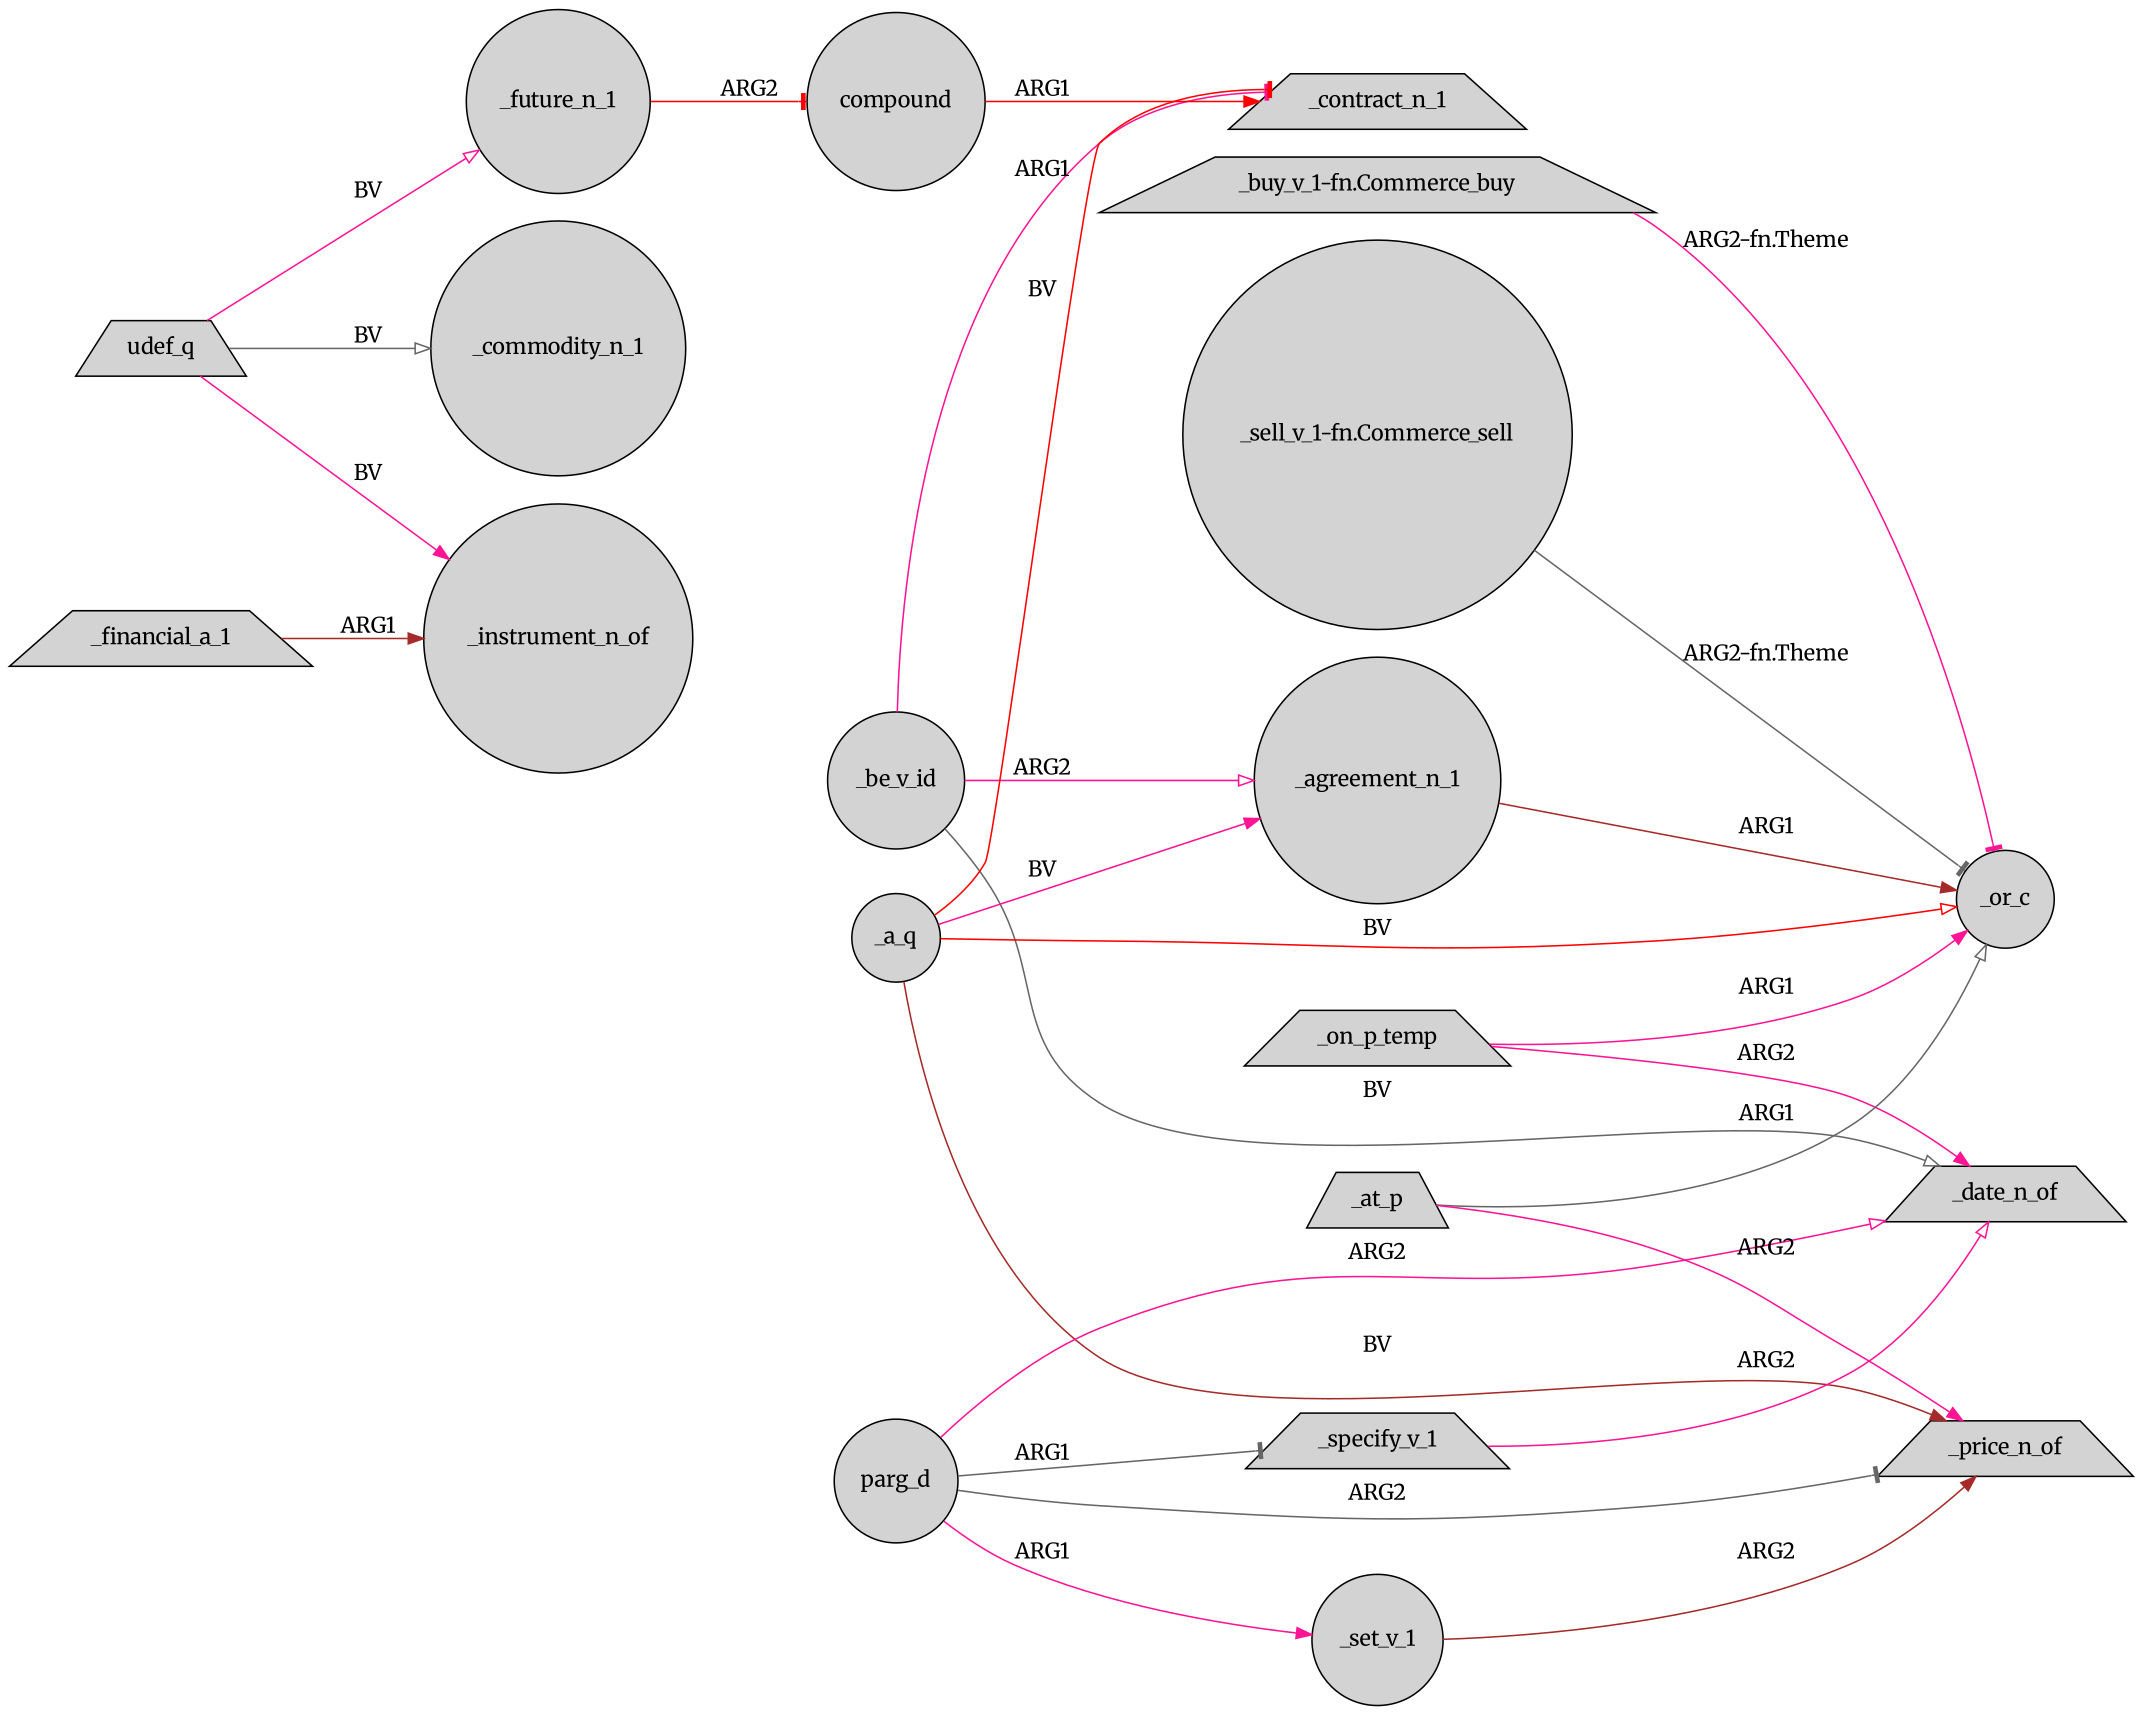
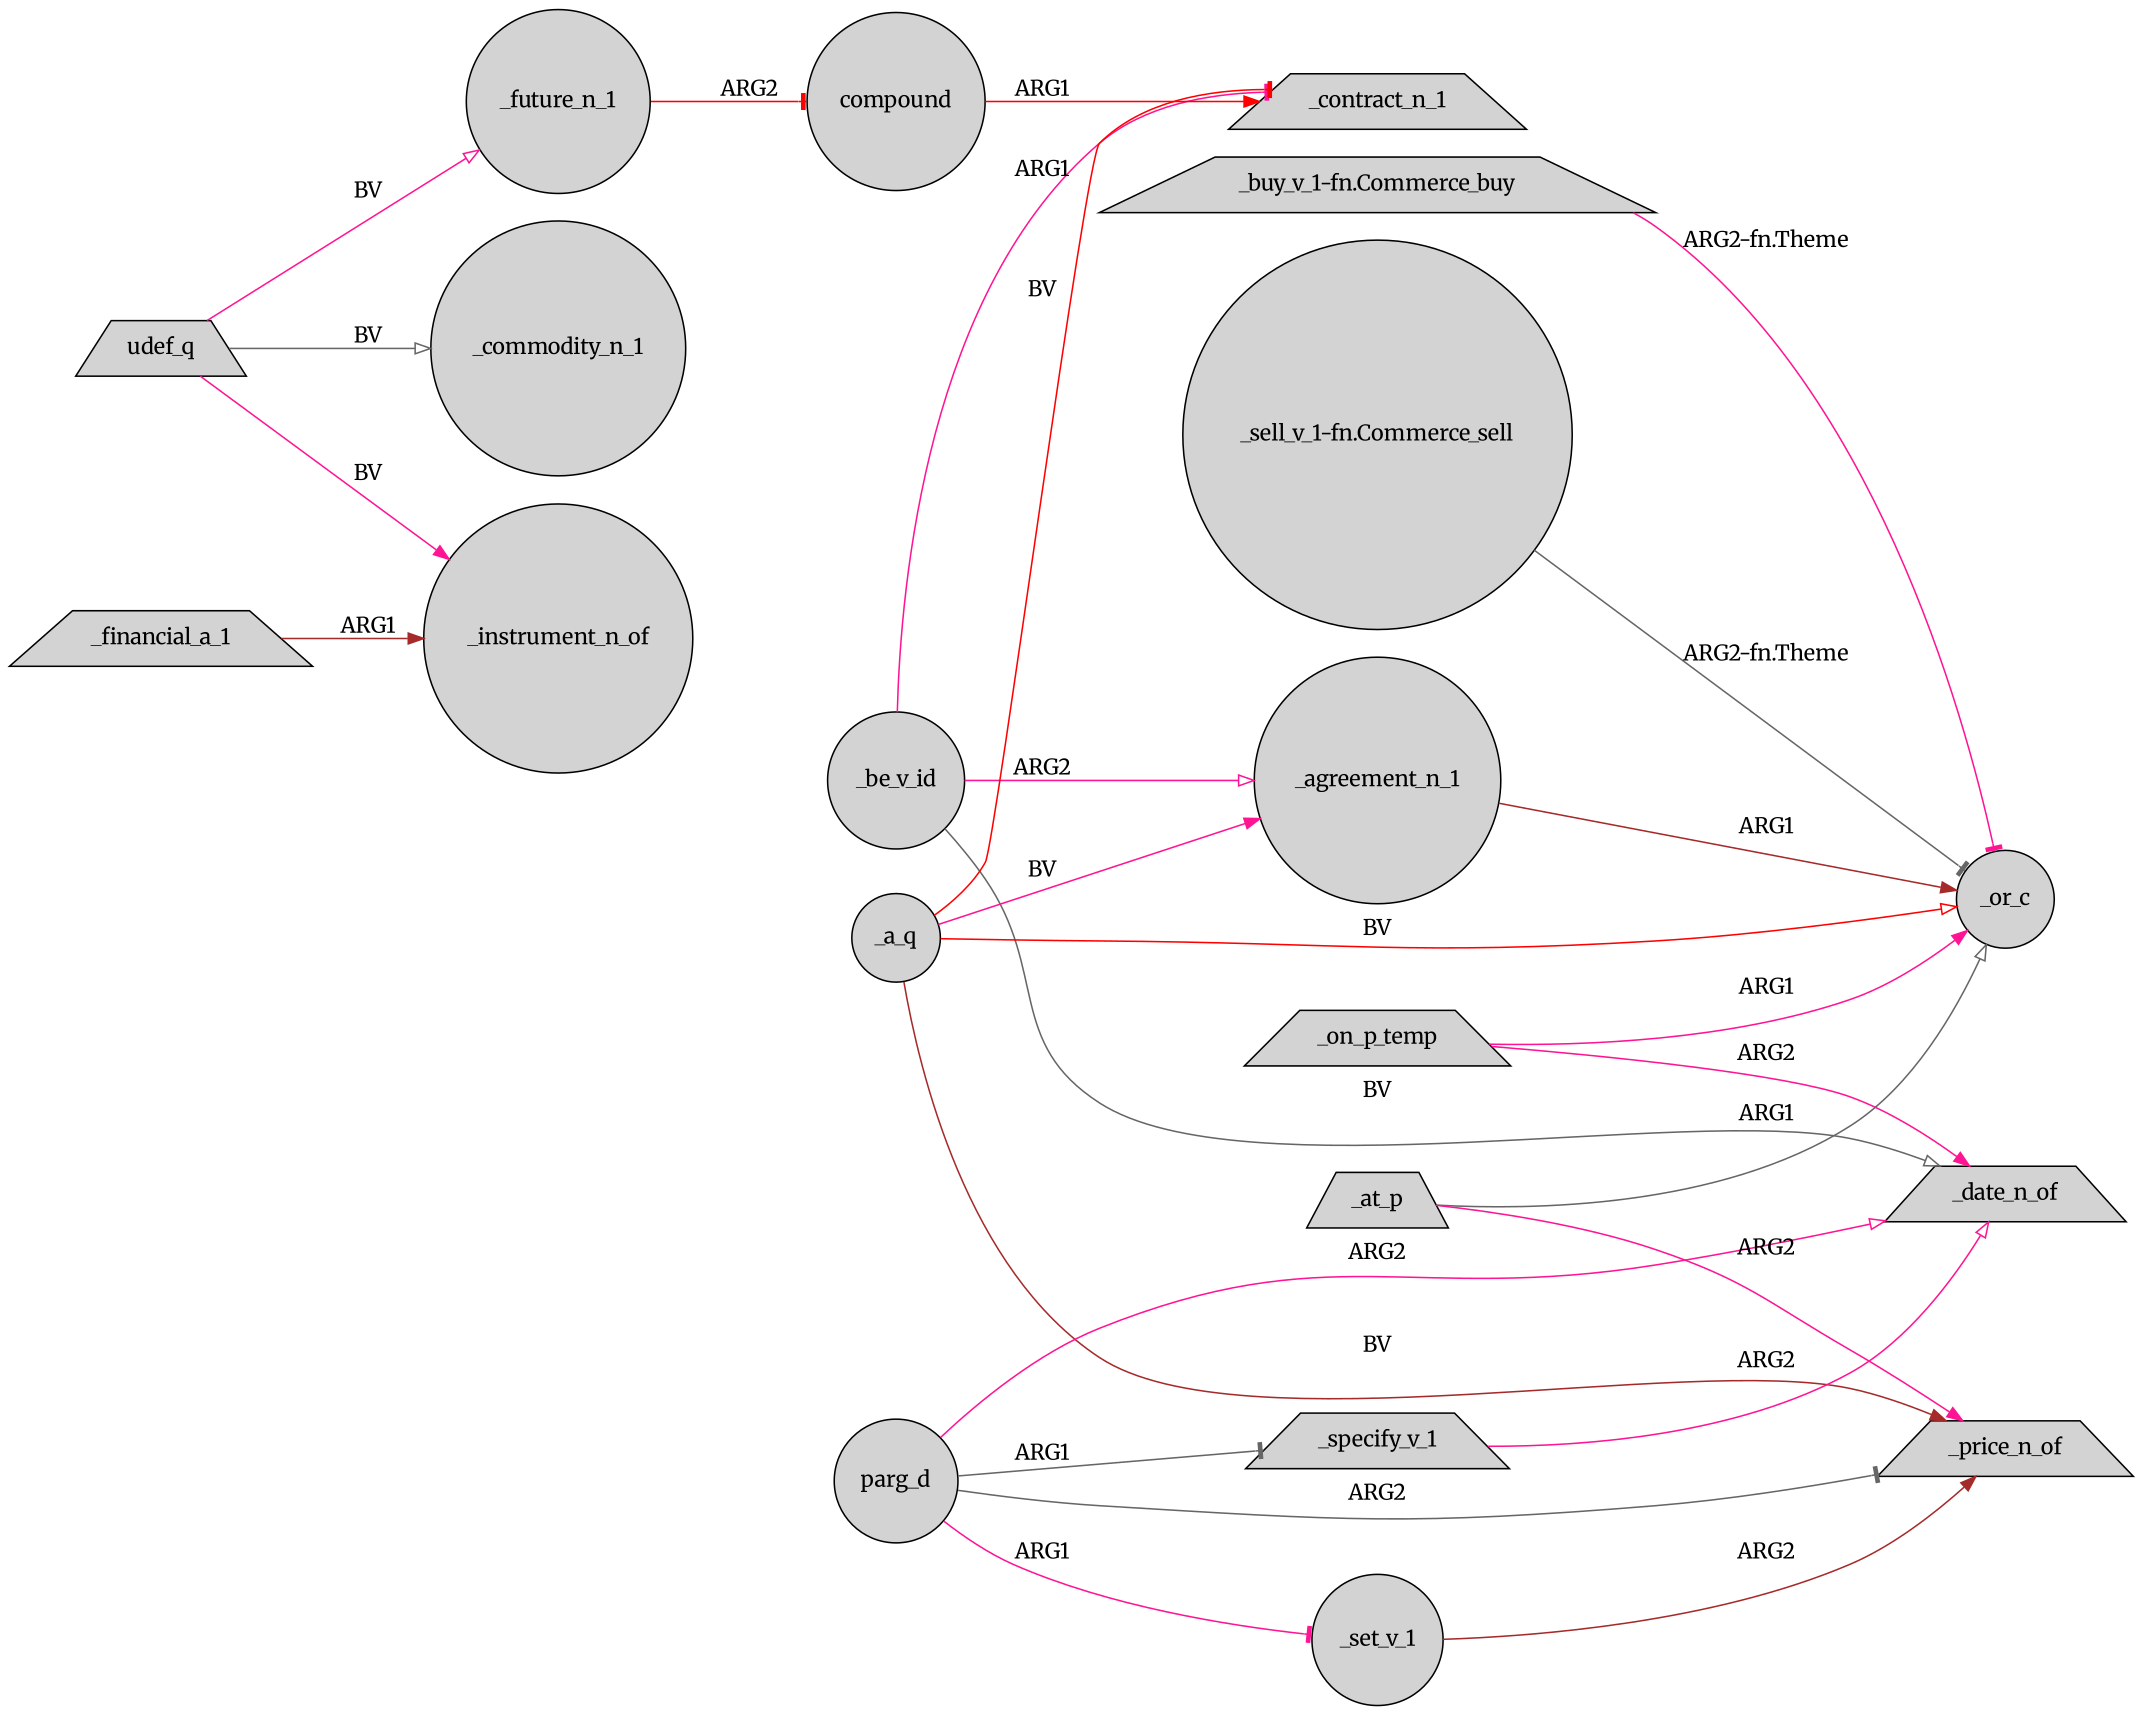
edge "parg_d" -> "_set_v_1": arrowhead normal -> tee
